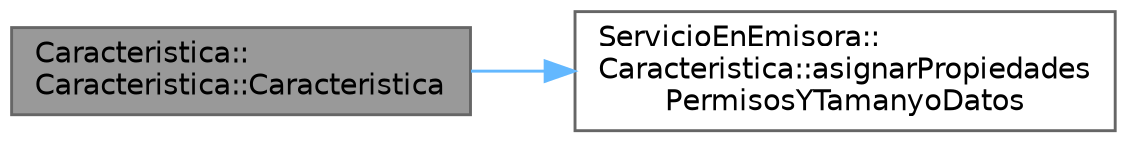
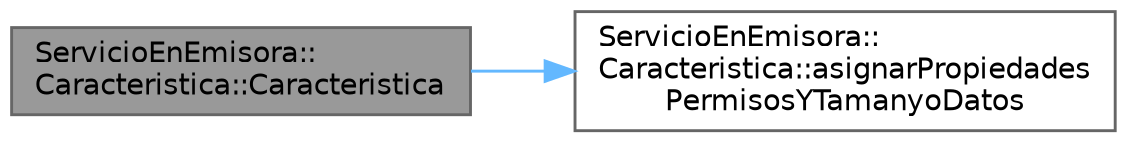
node "Caracteristica:: Caracteristica::Caracteristica": label "Caracteristica:: Caracteristica::Caracteristica" -> "ServicioEnEmisora:: Caracteristica::Caracteristica"
